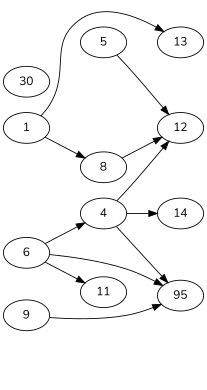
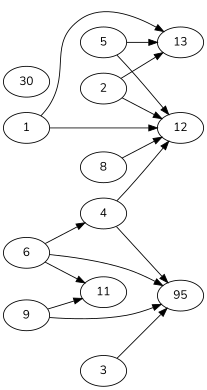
edge "5" -> "13": added
node "2": added
edge "1" -> "8": now "1" -> "12"
node "14": removed
edge "9" -> "11": added
node "3": added
